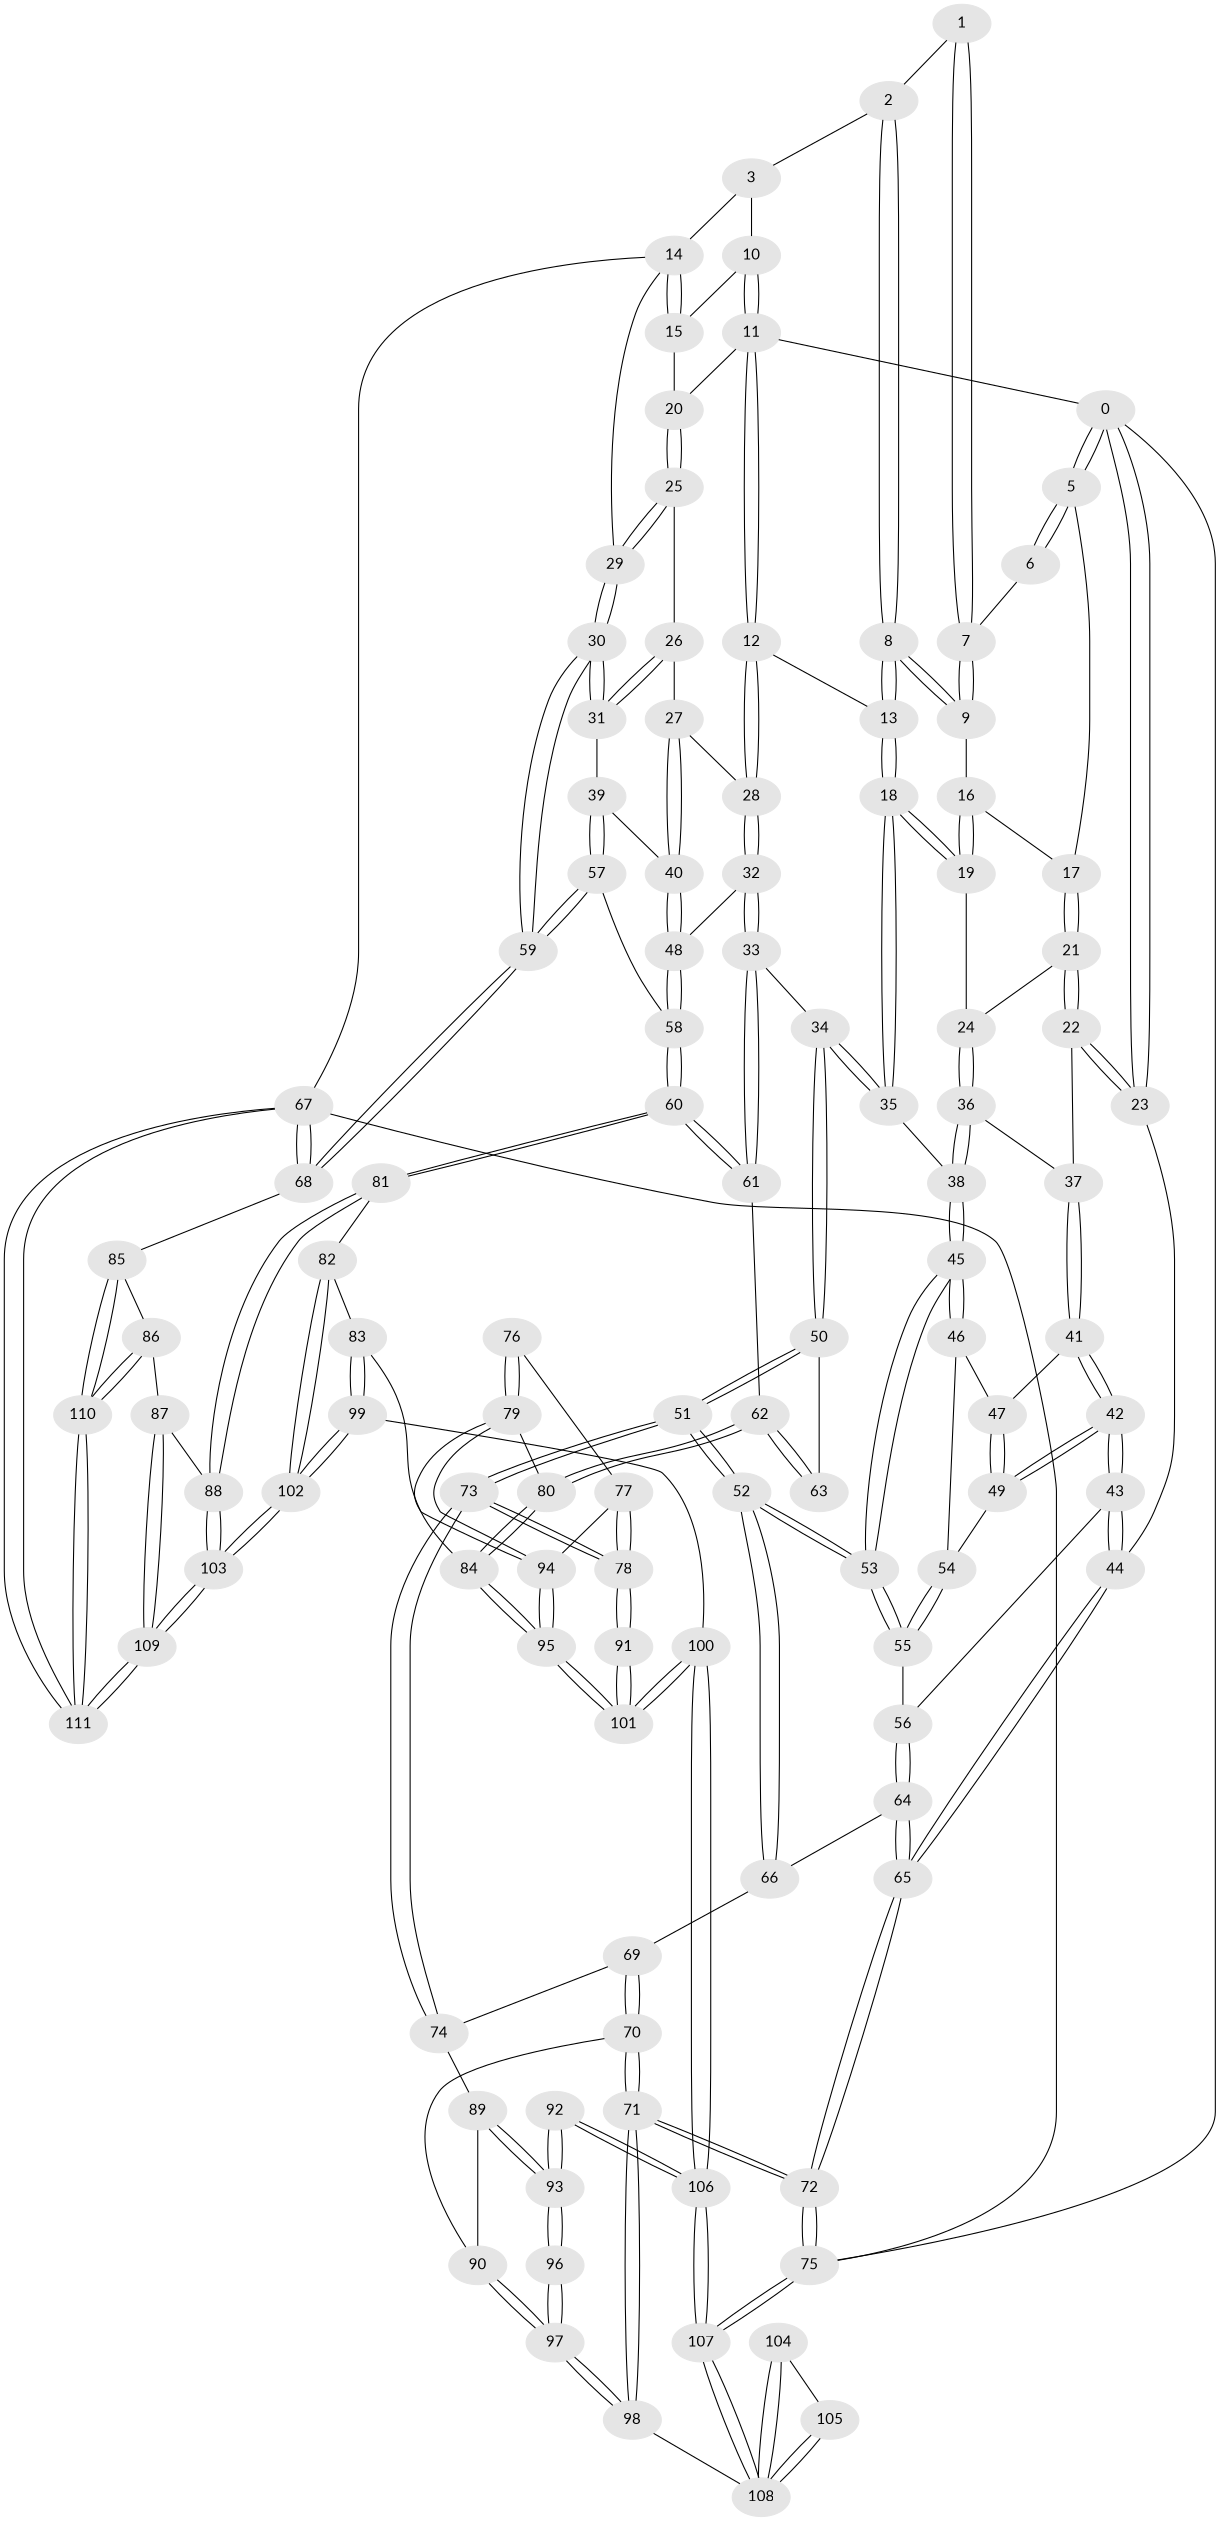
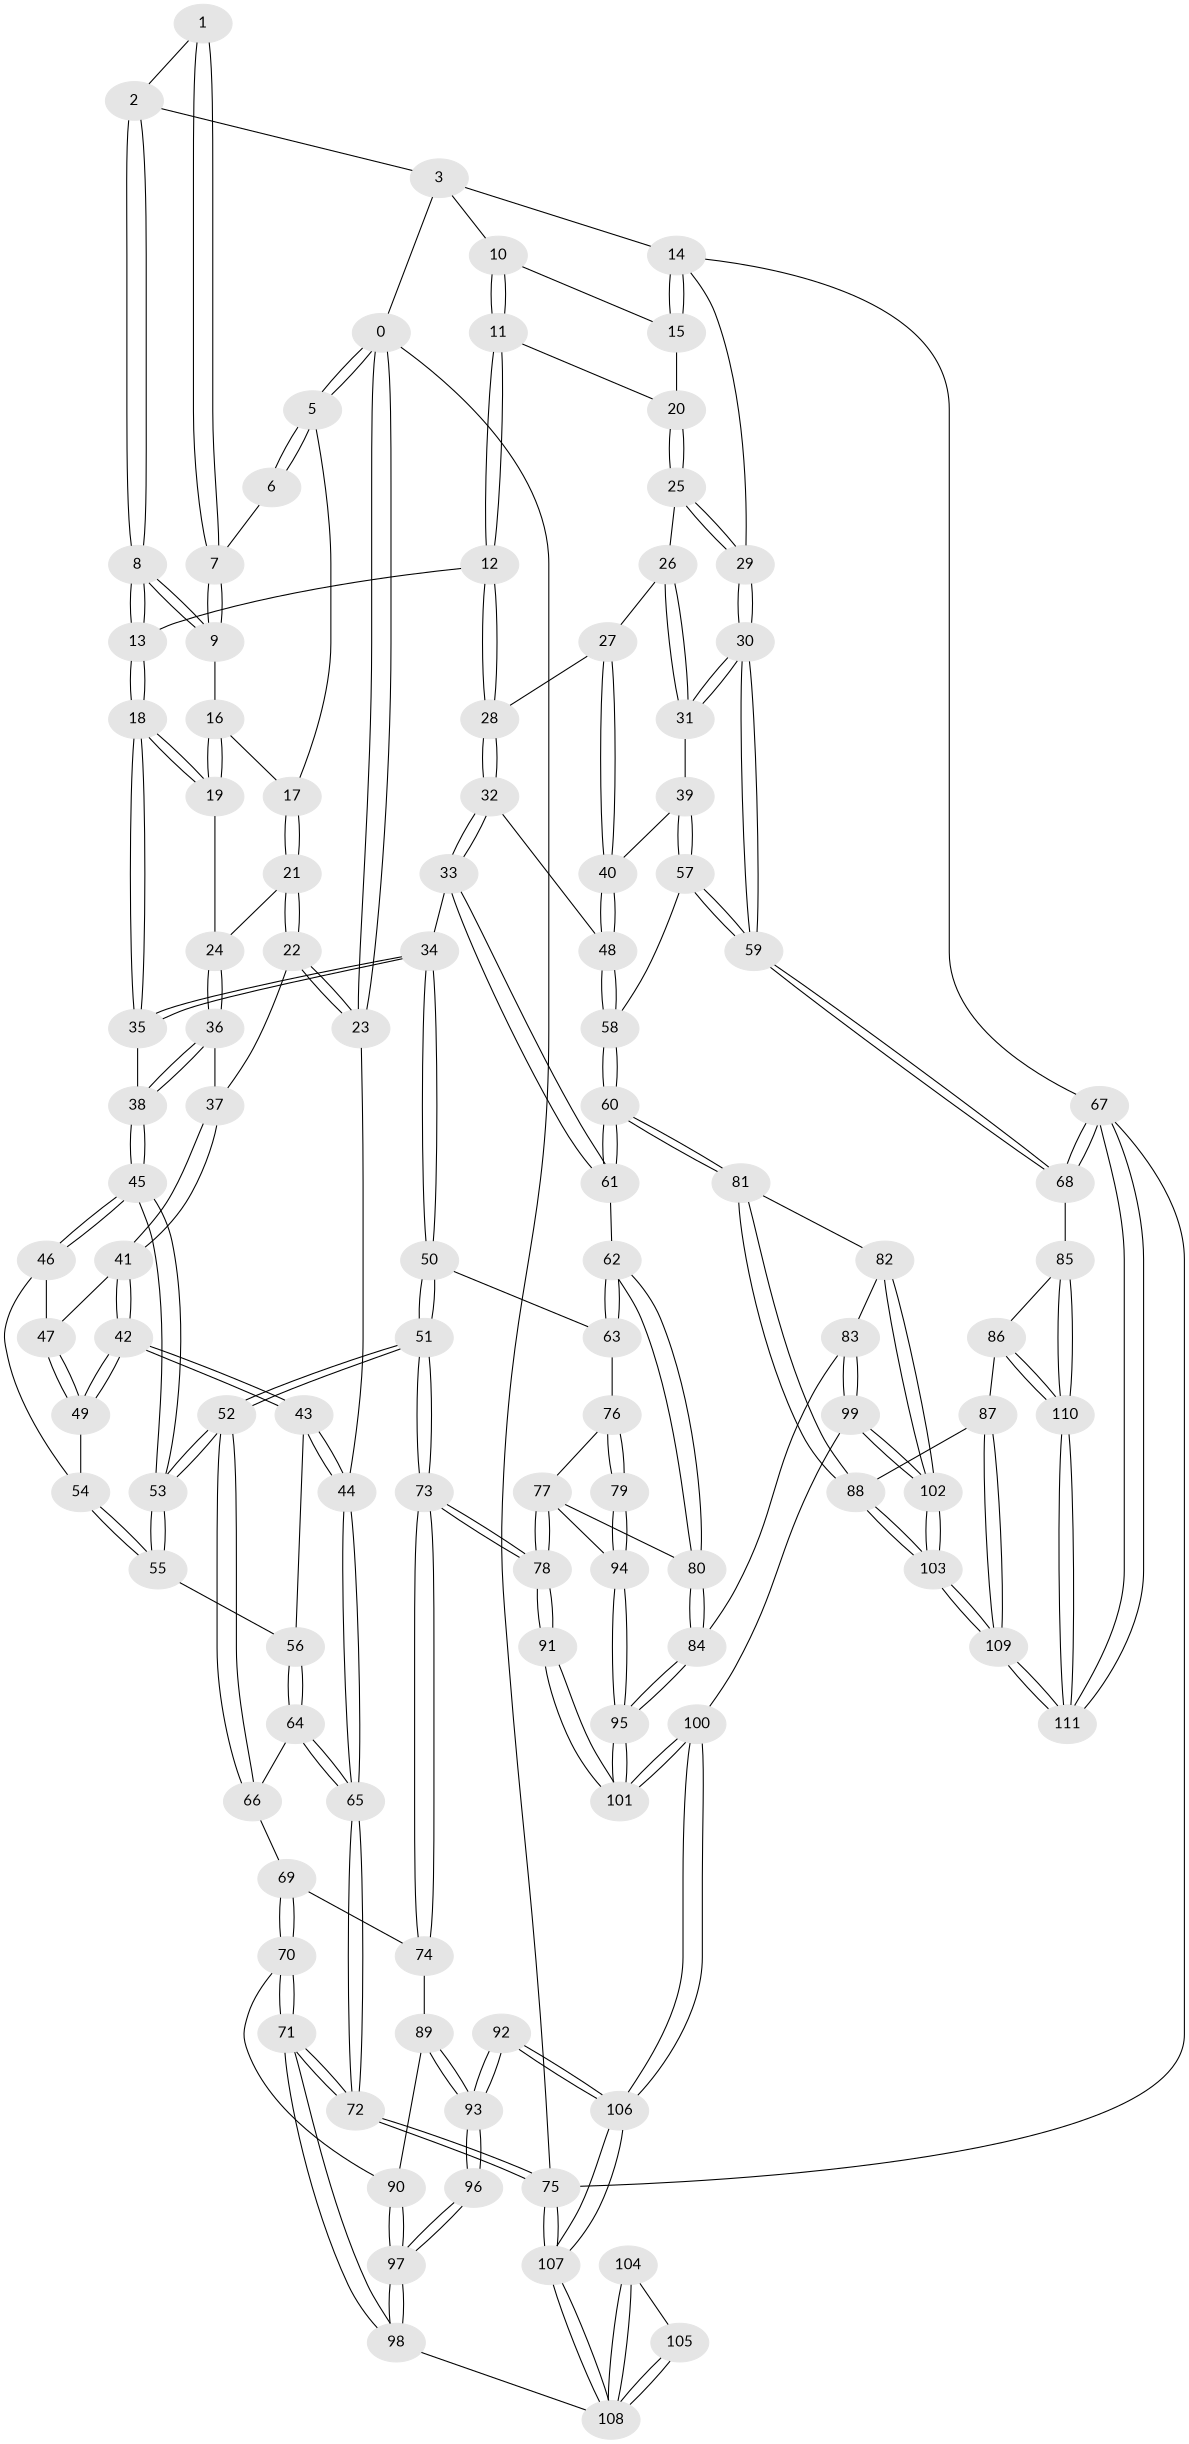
edge "11" -- "0": now "3" -- "0"
edge "63" -- "76": added
edge "79" -- "80": now "77" -- "80"
